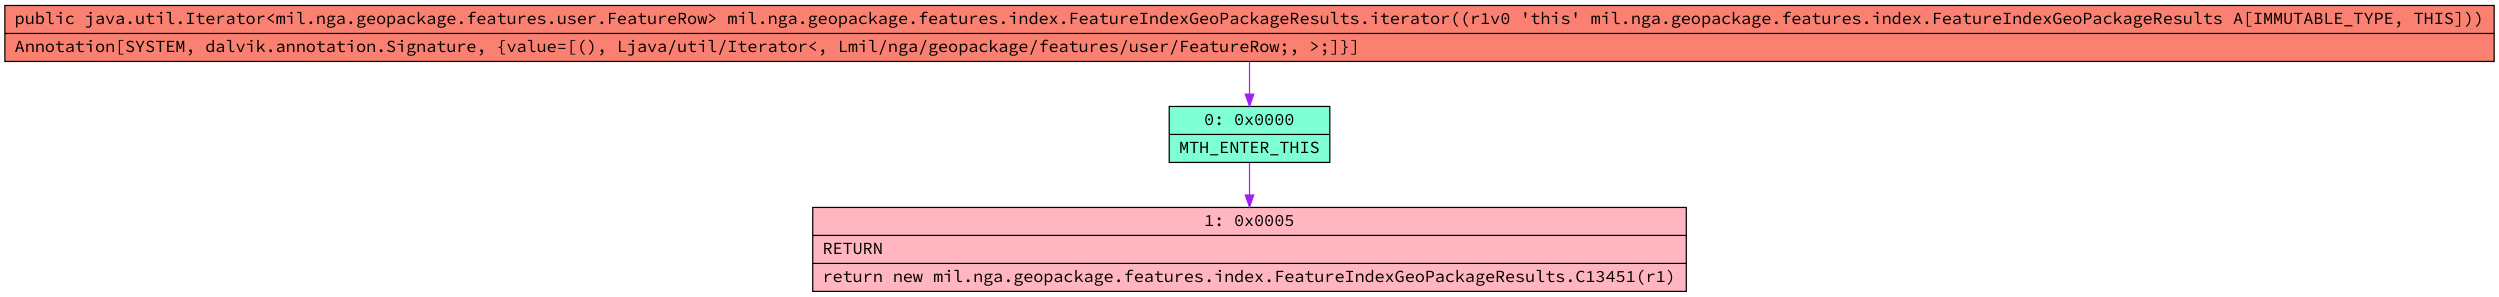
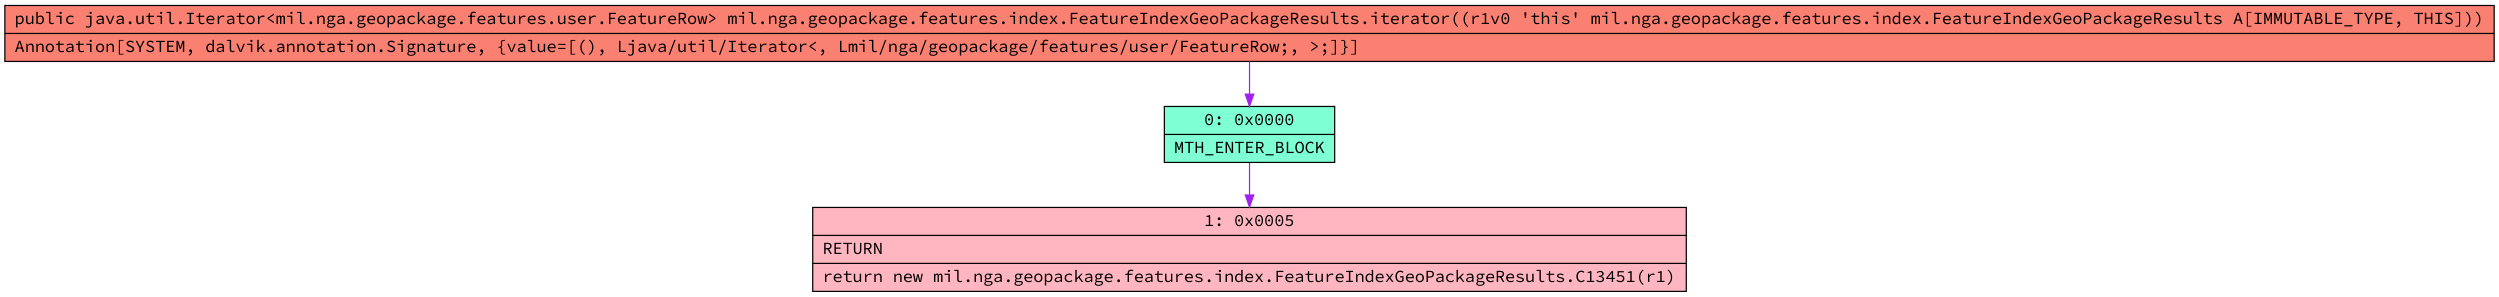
node "0: 0x0000": text "MTH_ENTER_THIS" -> "MTH_ENTER_BLOCK"
